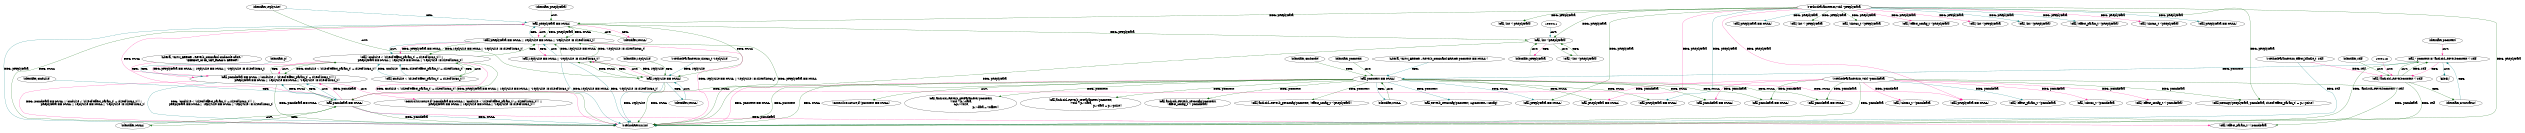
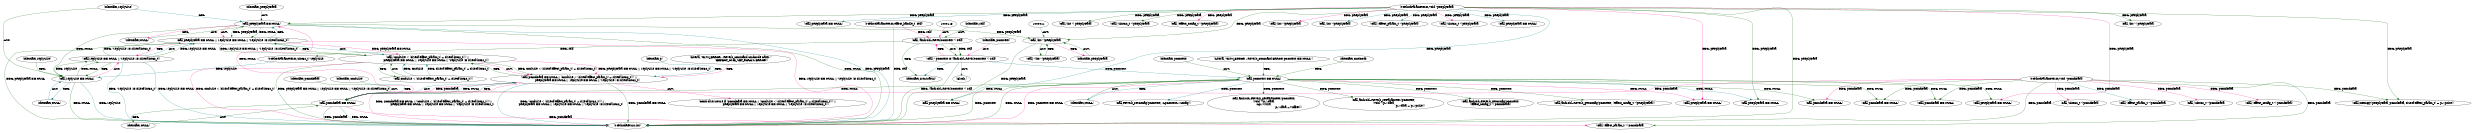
node "(Identifier,pCmdData)": added
edge "(Identifier,LvmStatus)" -> "(Call,* pContext = (android::ReverbContext *) self)": reversed
node "(ControlStructure,if (pContext == NULL))": removed
edge "(Call,(android::ReverbContext *) self)" -> "(MethodReturn,int)": now "(Call,(android::ReverbContext *) self)" -> "(MethodParameterIn,uint32_t *replySize)"
